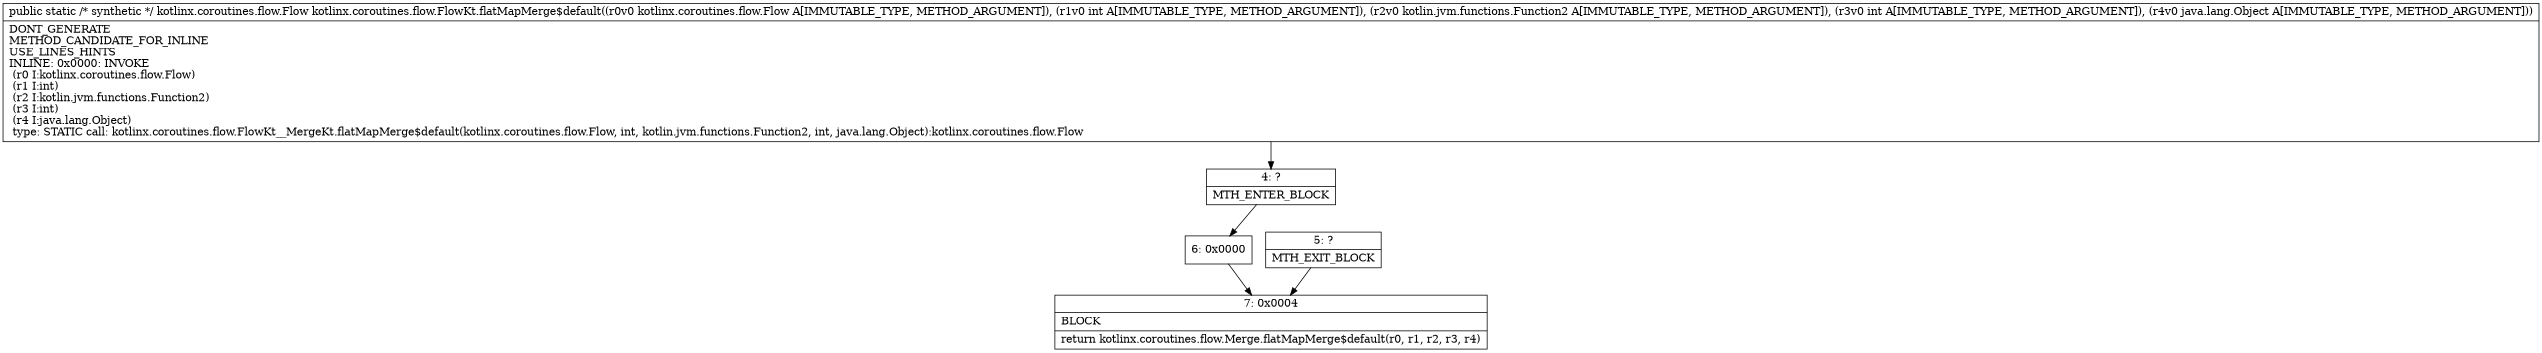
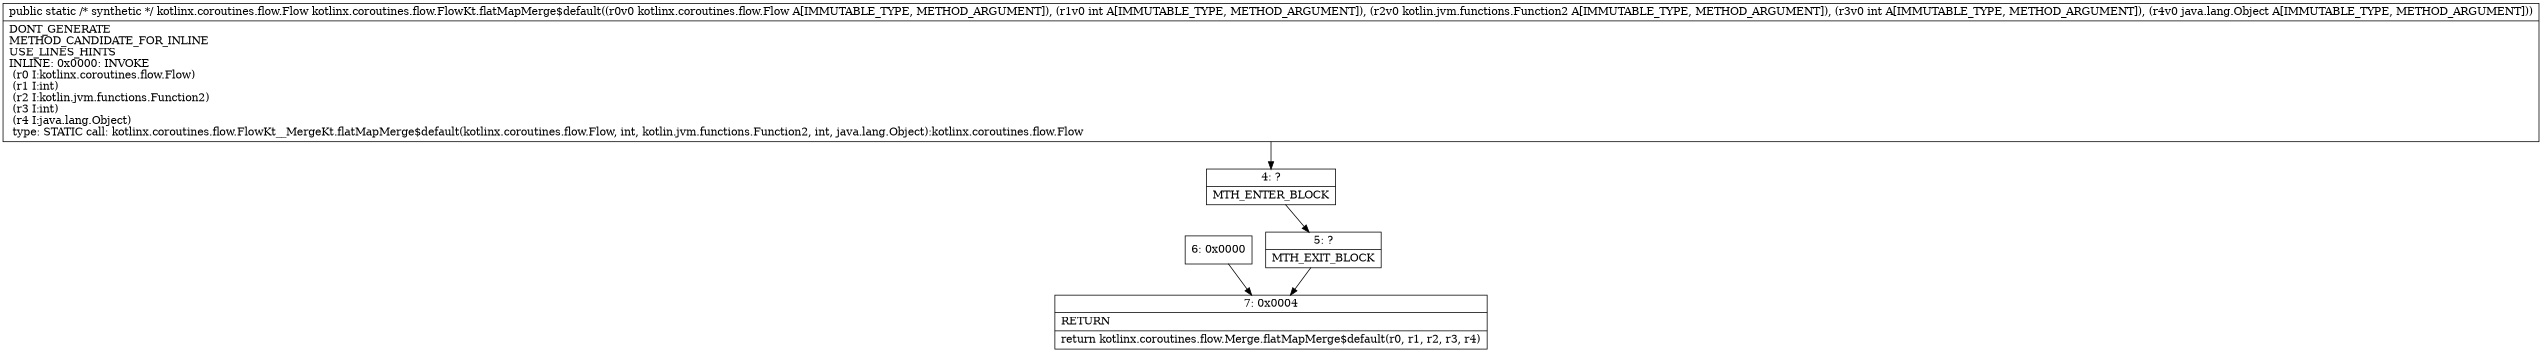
edge "4: ?" -> "6: 0x0000": now "4: ?" -> "5: ?"
node "7: 0x0004": text "BLOCK" -> "RETURN"
